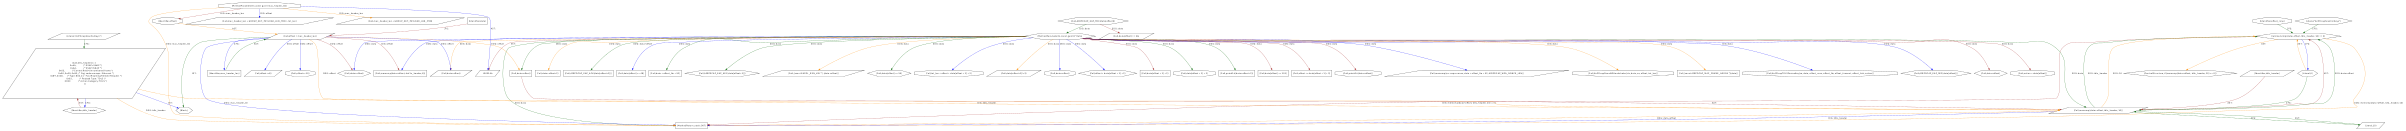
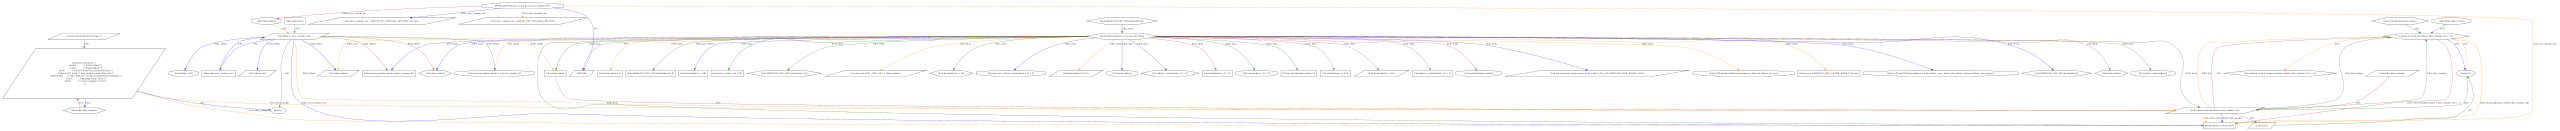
edge "(MethodParameterIn,const guint mac_header_len)" -> "(Call,mac_header_len + GROUP_KEY_PAYLOAD_LEN_MIN > tot_len)": label "DDG: offset" -> "DDG: mac_header_len"
edge "(Call,AIRPDCAP_EAP_MIC(data[offset]))" -> "(Call,data[offset] == 56)": now "(MethodParameterIn,const guint8 *data)" -> "(Call,data[offset] == 56)"
edge "(Identifier,mac_header_len)" -> "(Call,offset = mac_header_len)": color darkgreen -> blue
node "(Call,memcmp(data+offset, bt_dot1x_header, 8))": added
edge "(Literal,10)" -> "(Call,memcmp(data+offset, tdls_header, 10))": now "(Literal,10)" -> "(Literal,0)"
